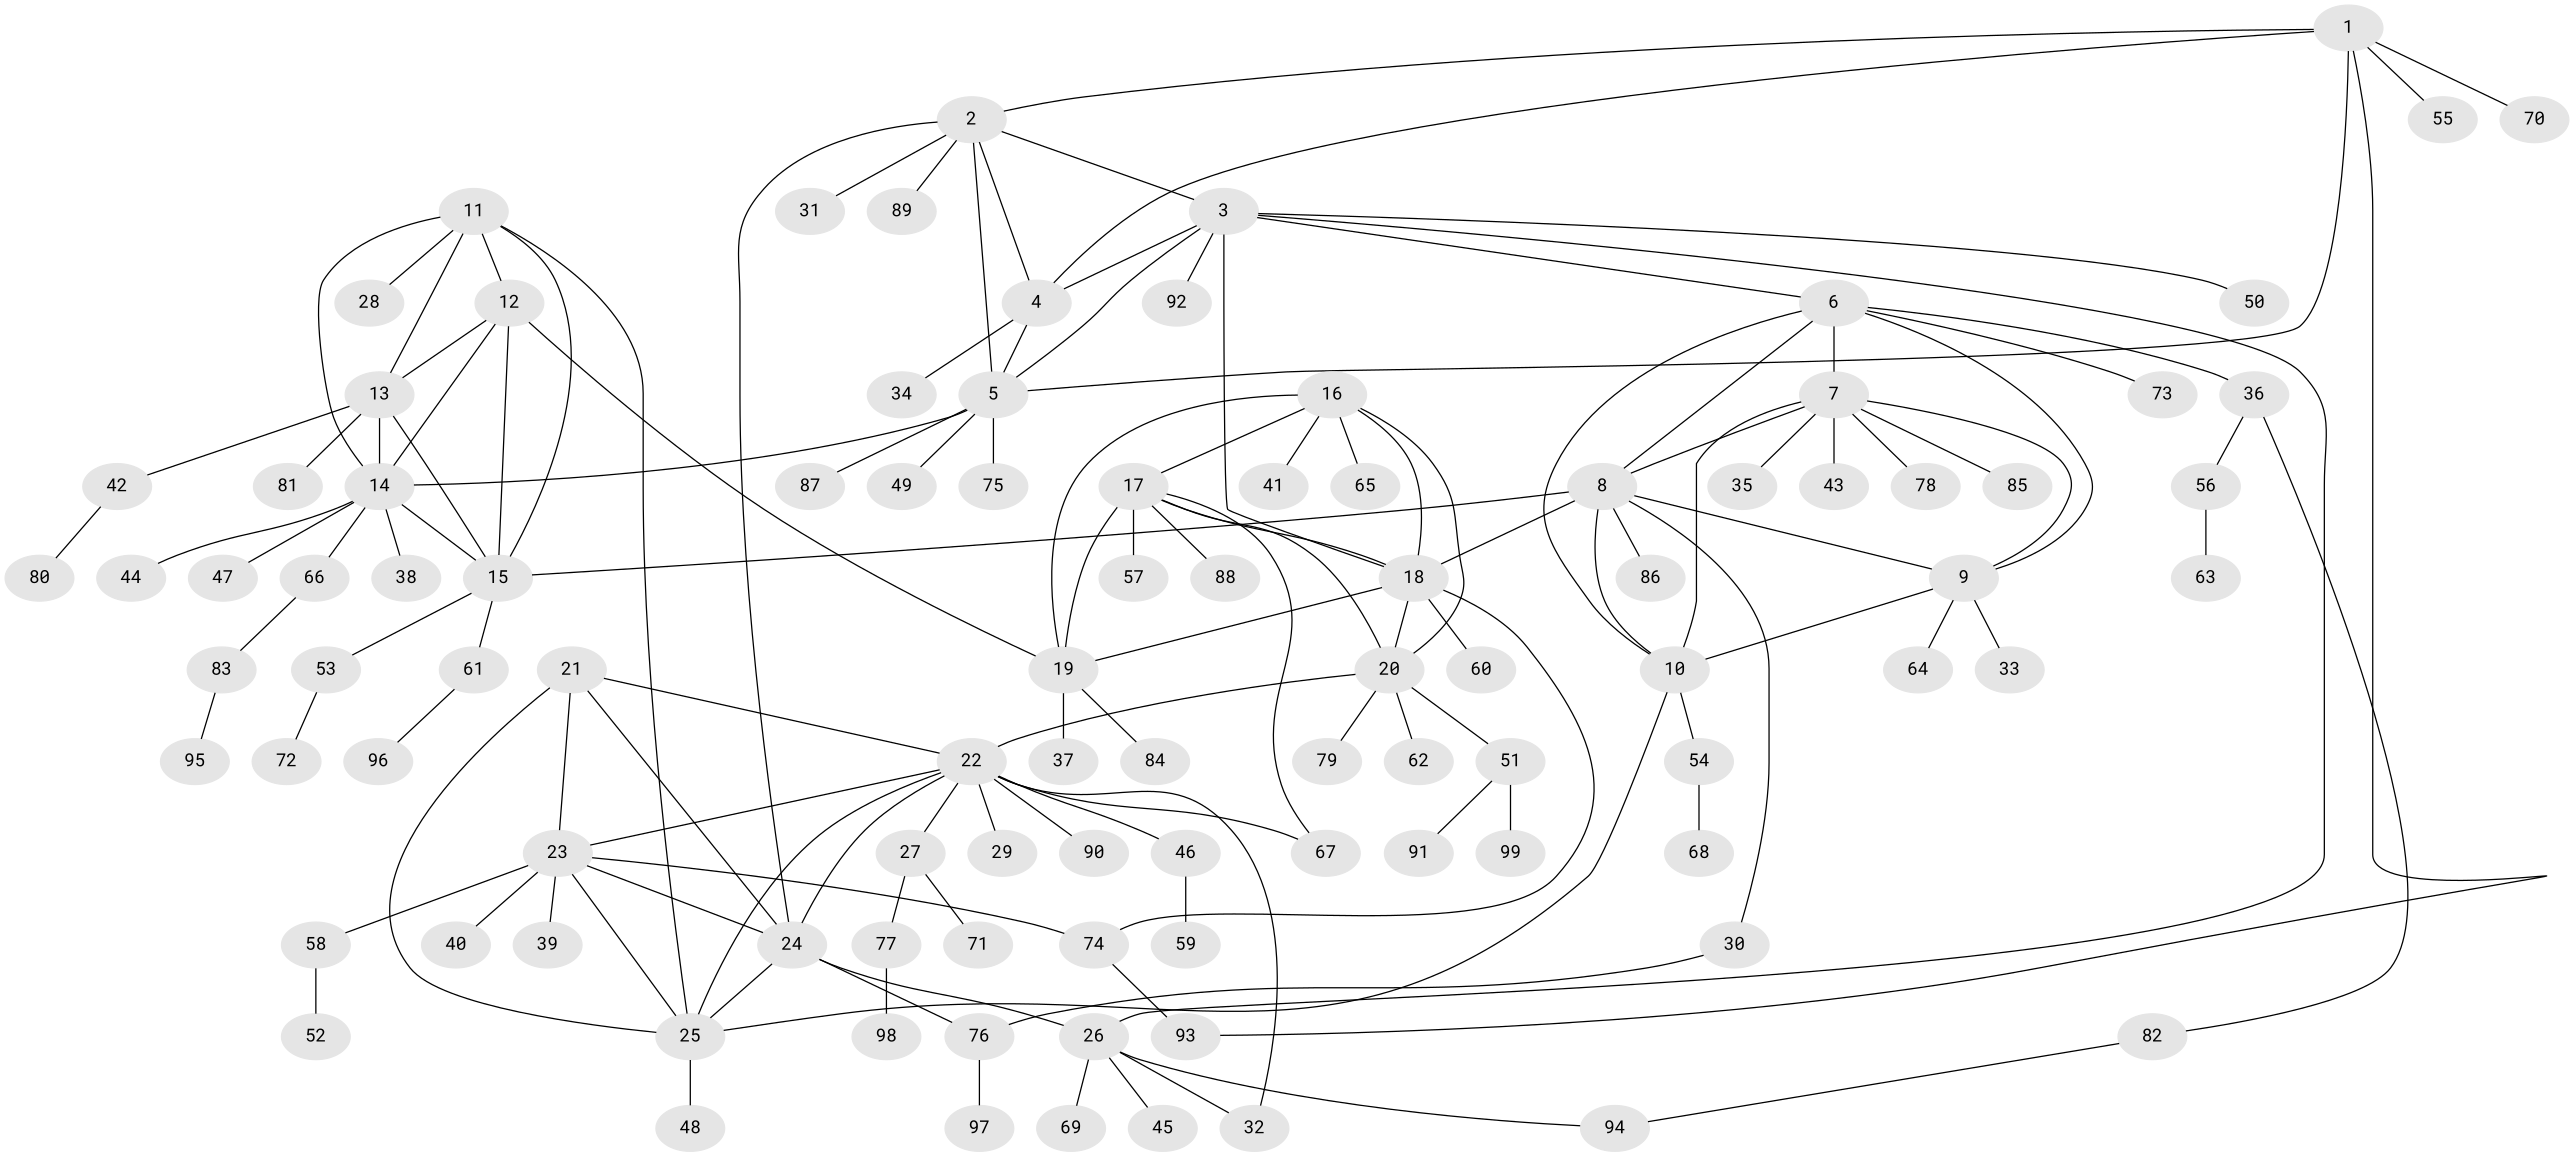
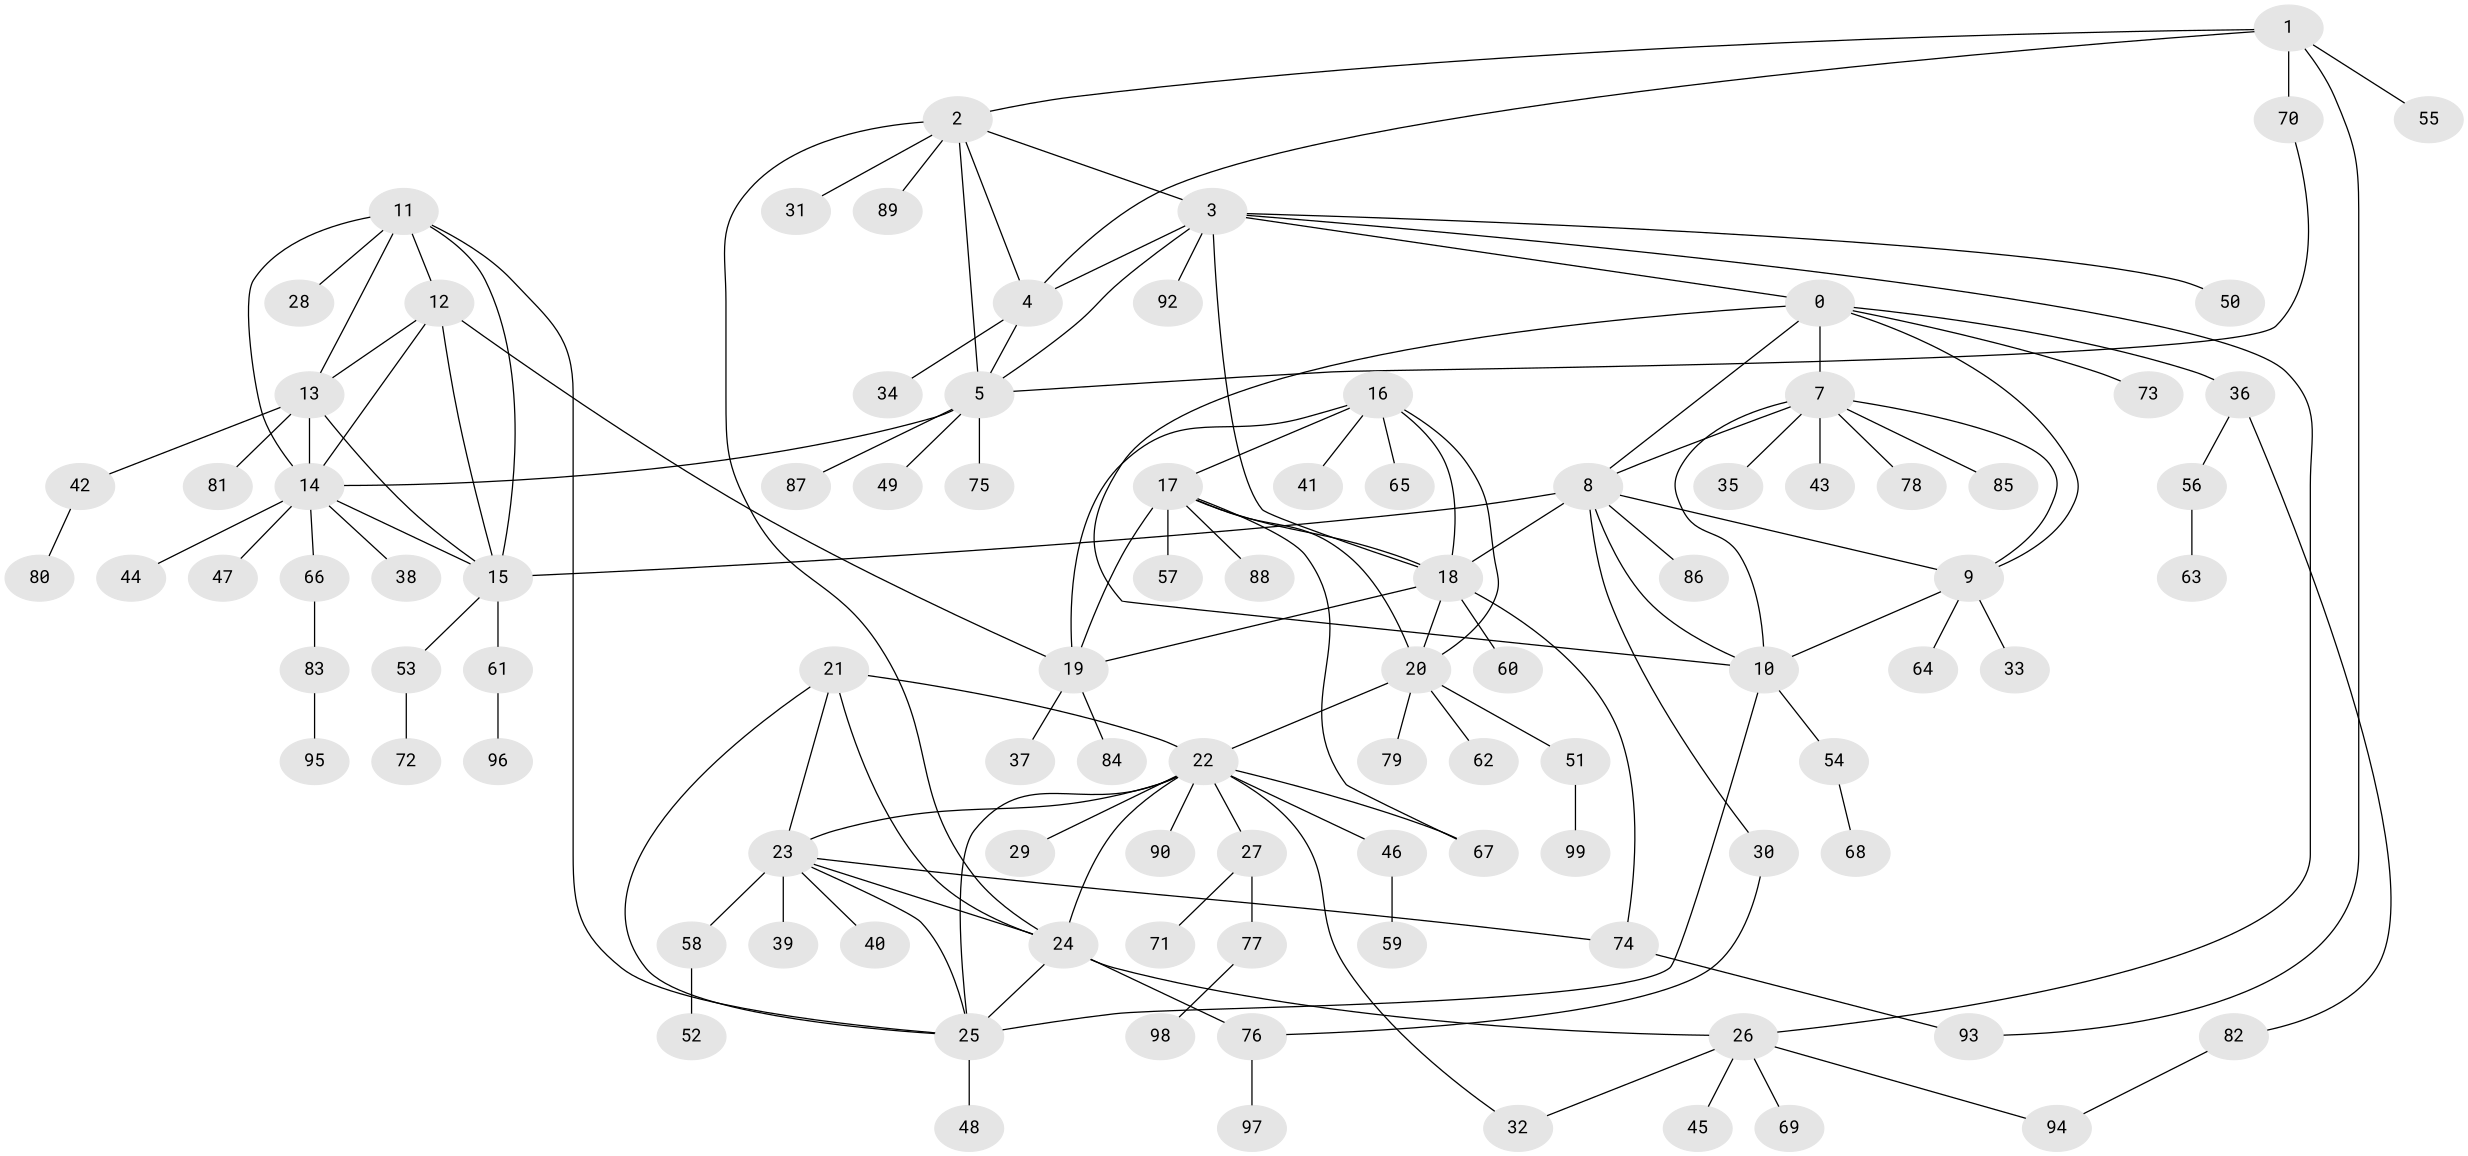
node "6": label "6" -> "0"
edge "1" -- "5": now "70" -- "5"
node "91": removed
